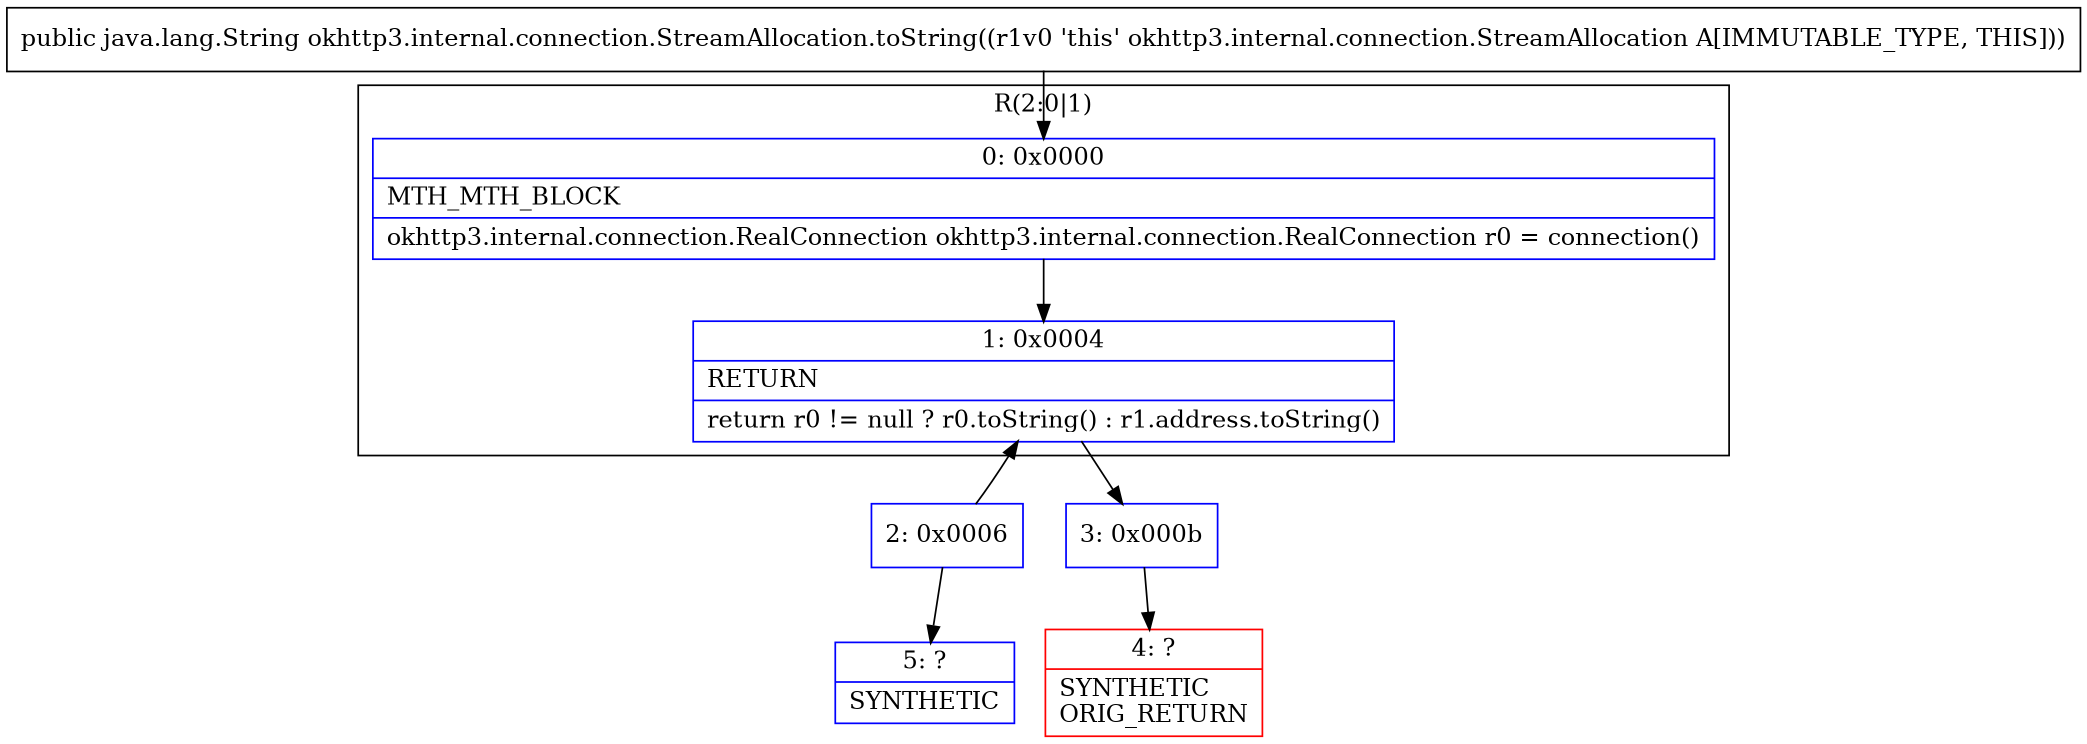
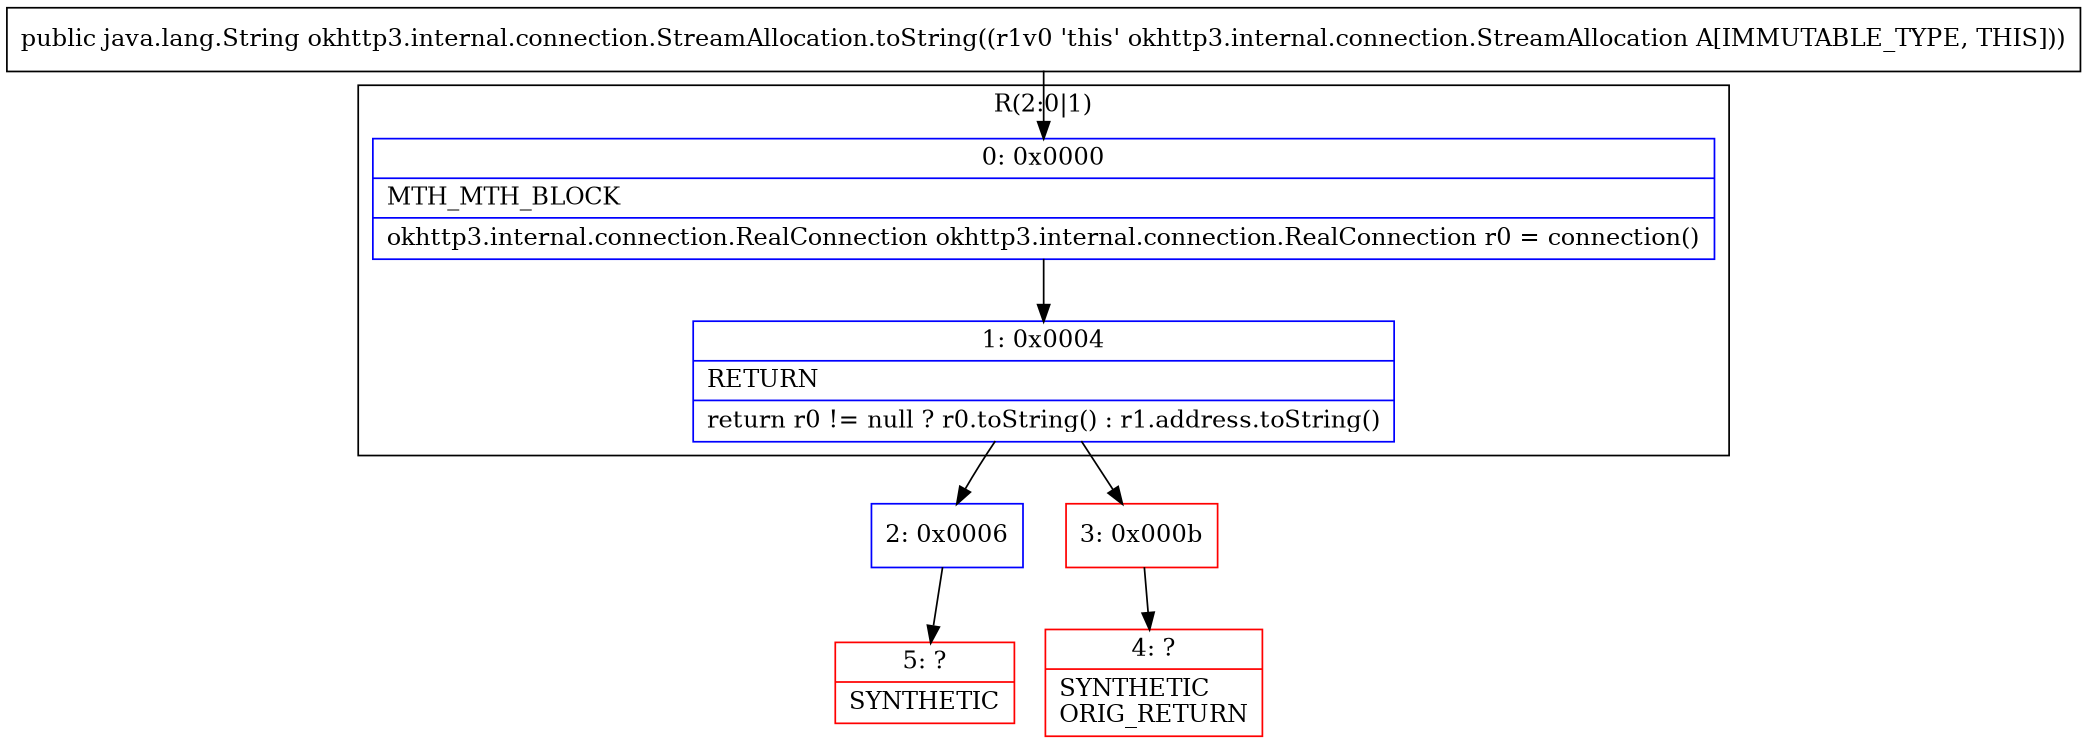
edge "2: 0x0006" -> "1: 0x0004": reversed
node "3: 0x000b": color blue -> red
node "5: ?": color blue -> red
